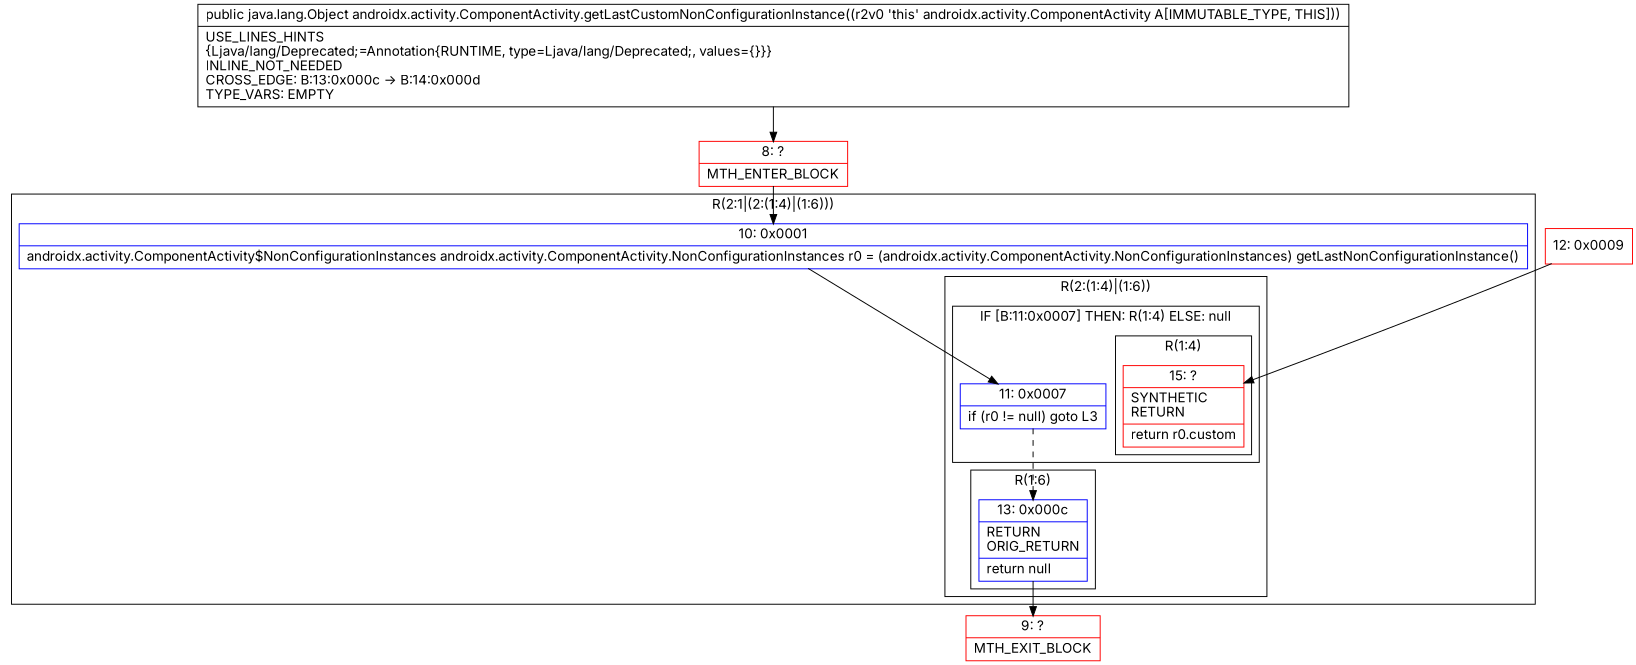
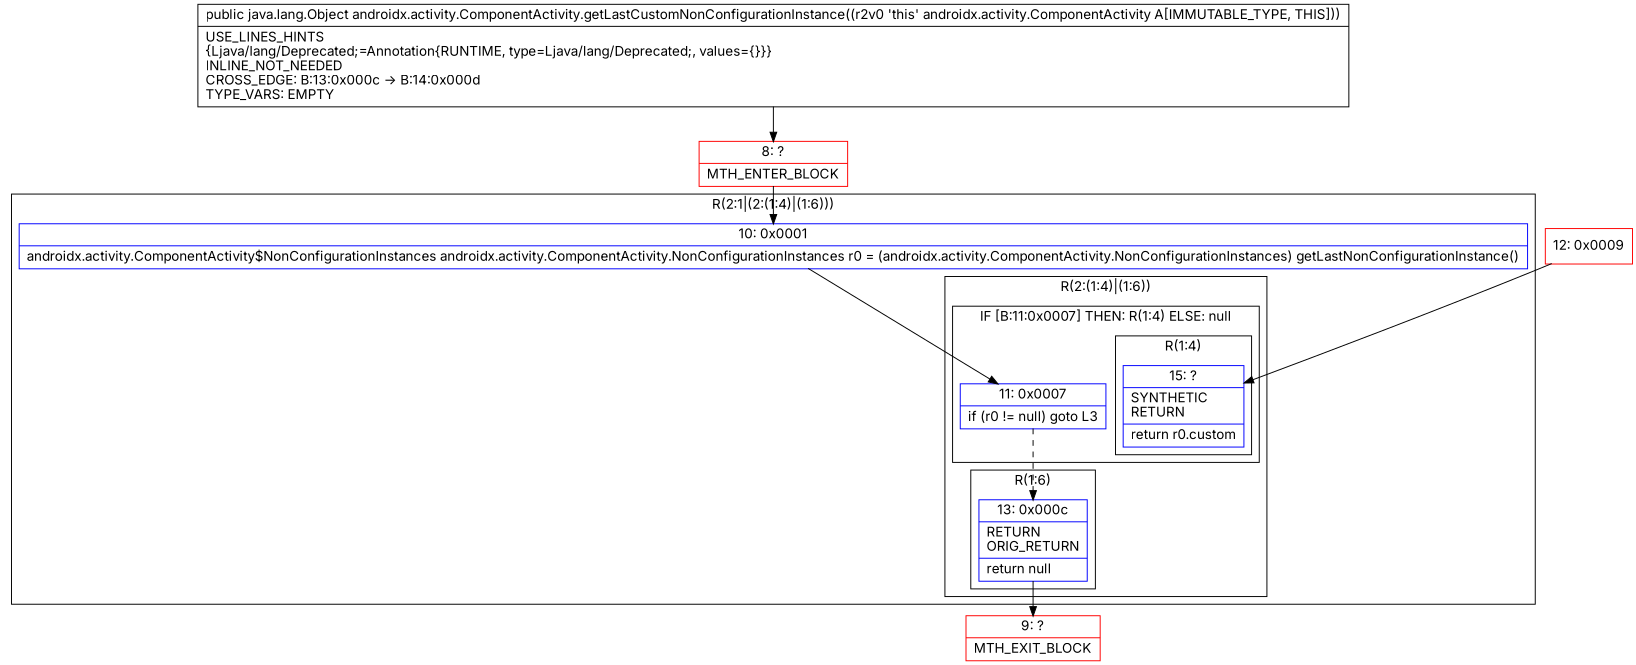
node "15: ?": color red -> blue
